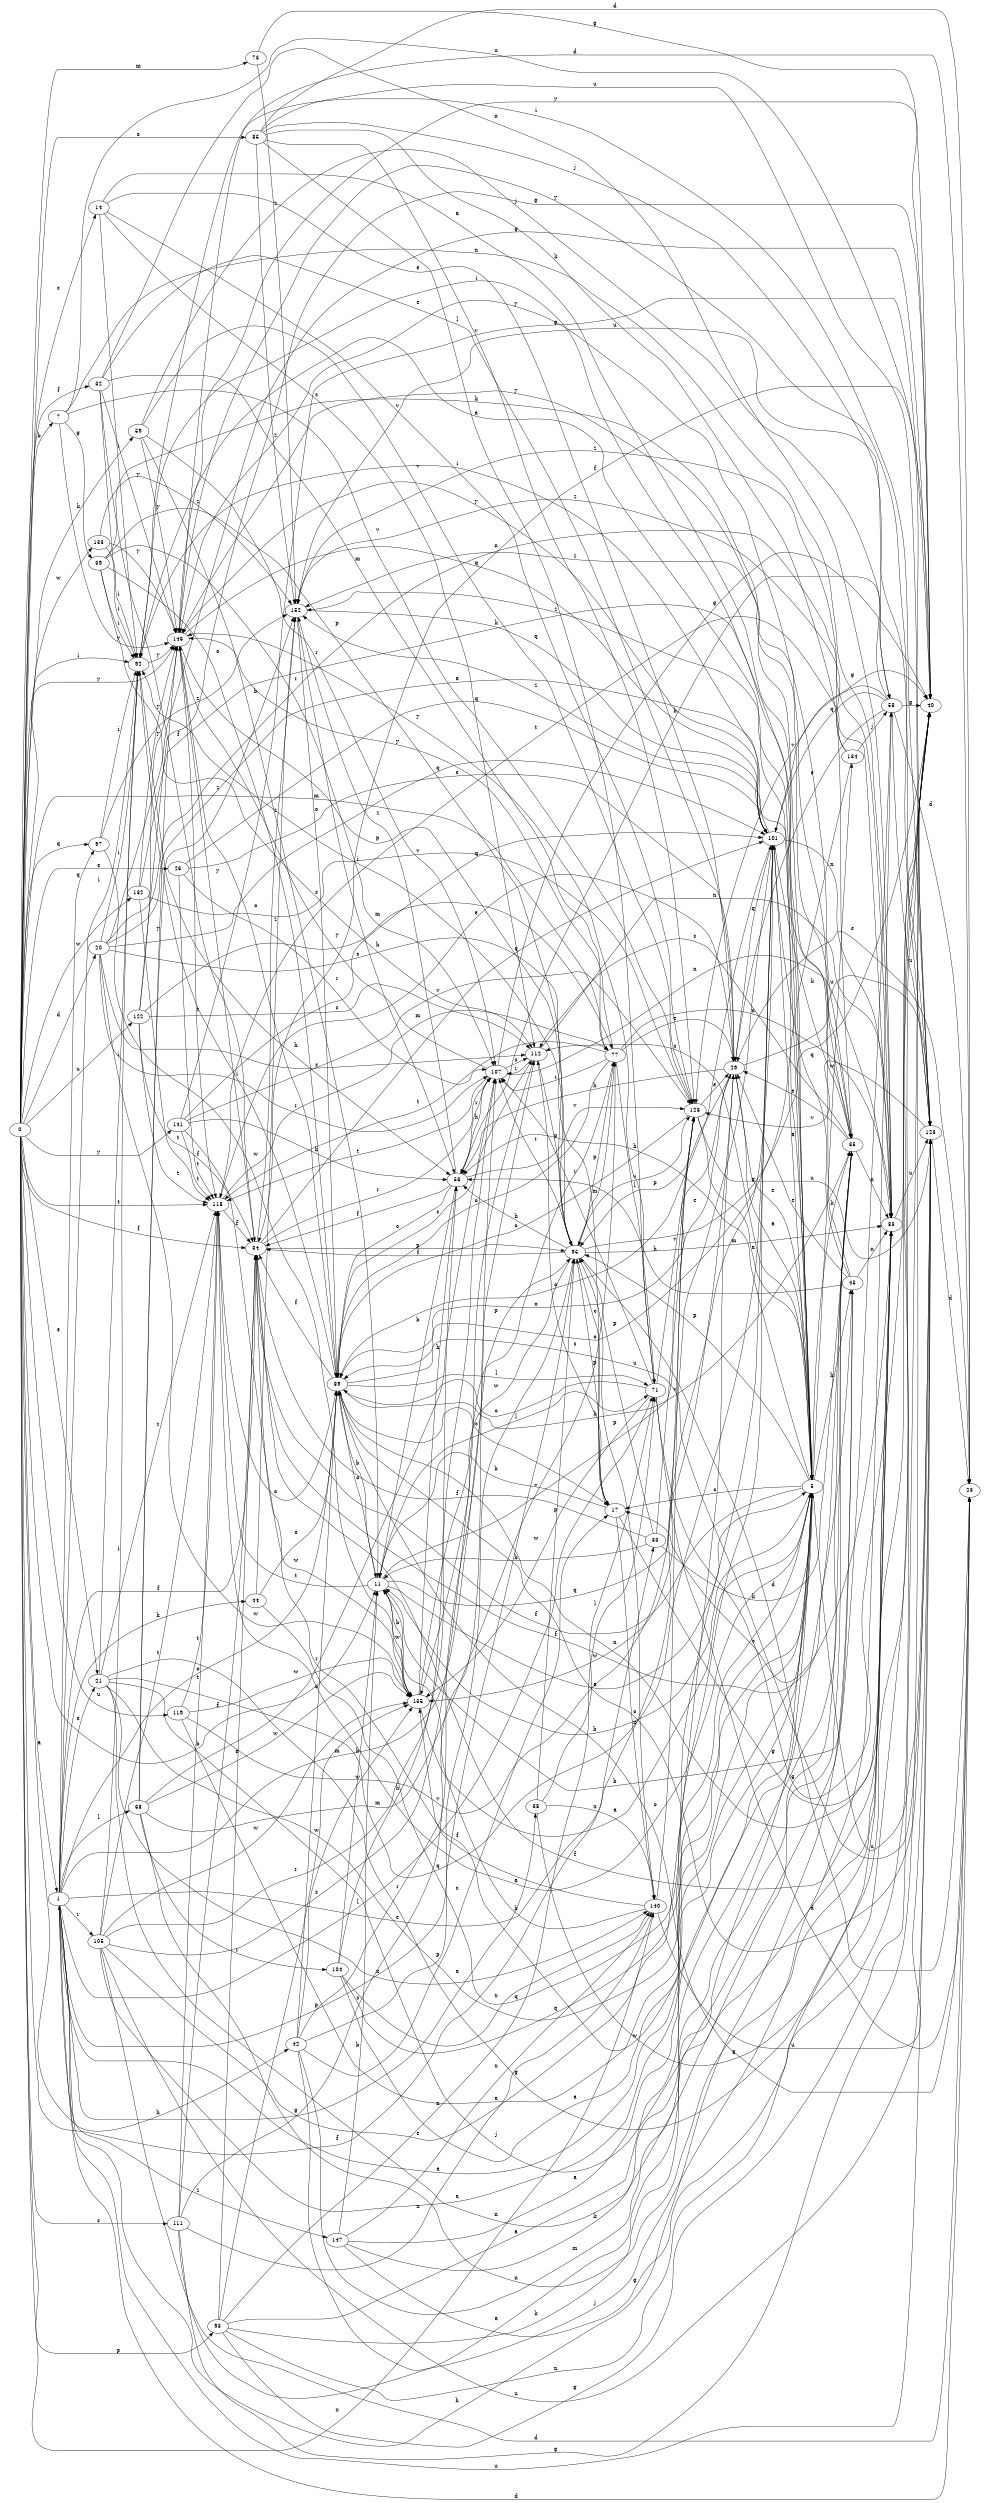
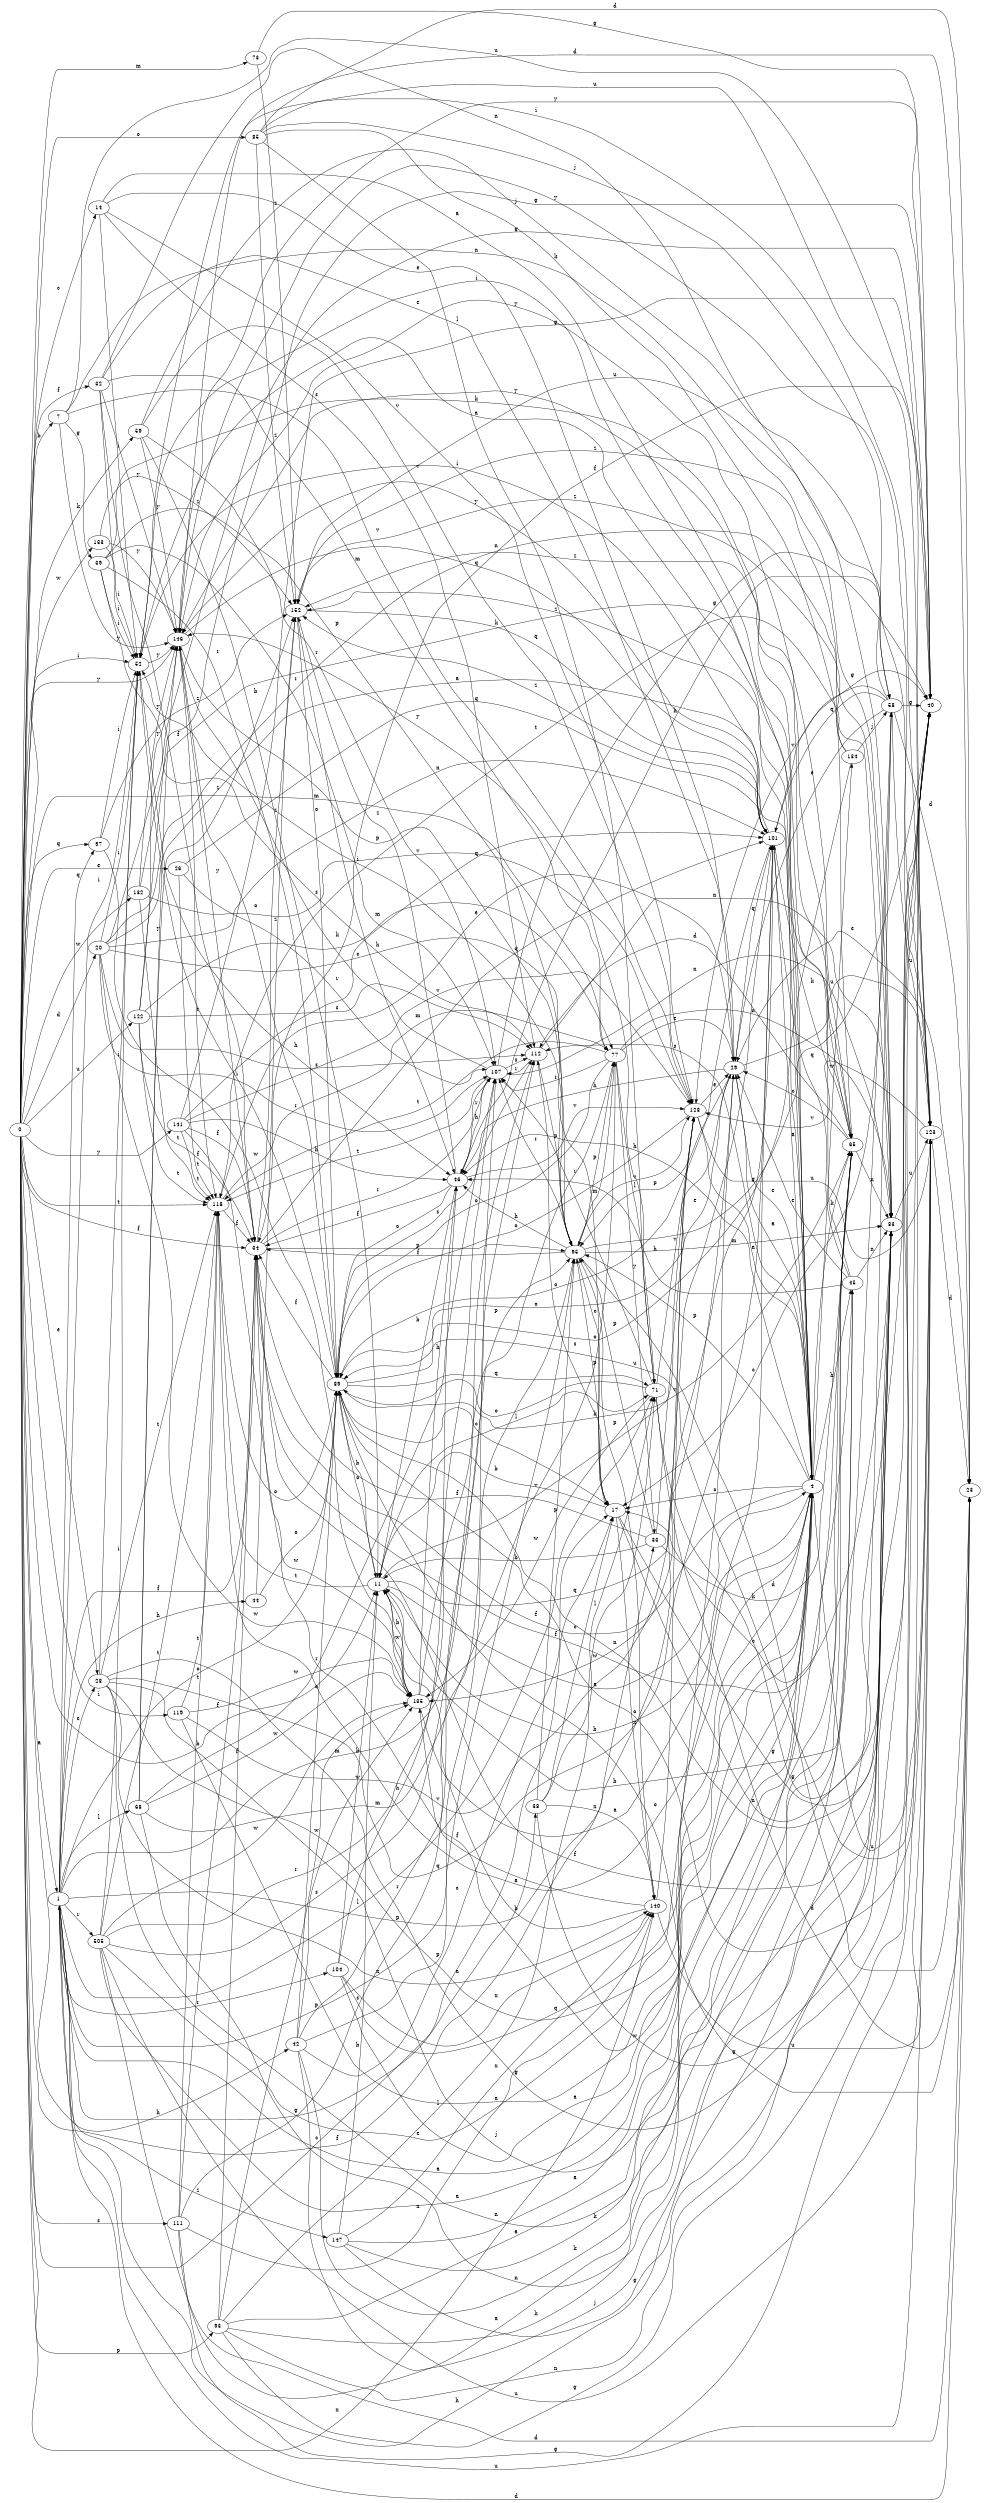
edge "123" -> "152": reversed
edge "85" -> "128": removed, label "v"
edge "39" -> "89": label "o" -> "r"
node "92": label "92" -> "52"
edge "20" -> "101": label "q" -> "n"
edge "26" -> "29": removed, label "e"
edge "77" -> "146": now "77" -> "33"
edge "107" -> "146": label "y" -> "k"
edge "65" -> "112": label "s" -> "d"
edge "101" -> "83": now "17" -> "83"
edge "65" -> "29": label "e" -> "c"
edge "58" -> "17": added, label "c"
edge "141" -> "34": added, label "f"
node "56": label "56" -> "46"
edge "89" -> "71": label "l" -> "q"
edge "95" -> "135": removed, label "w"
node "5": label "5" -> "4"
edge "38" -> "17": added, label "c"
node "21": label "21" -> "28"
edge "0" -> "119": label "u" -> "i"
edge "44" -> "101": removed, label "q"
edge "93" -> "34": label "e" -> "f"
edge "1" -> "29": label "e" -> "p"
edge "68" -> "104": now "1" -> "104"
node "105": label "105" -> "505"
edge "93" -> "71": label "n" -> "l"
edge "42" -> "65": label "m" -> "k"
edge "0" -> "17": added, label "c"
